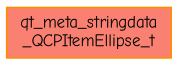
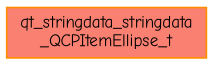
node "qt_meta_stringdata _QCPItemEllipse_t": label "qt_meta_stringdata _QCPItemEllipse_t" -> "qt_stringdata_stringdata _QCPItemEllipse_t"
